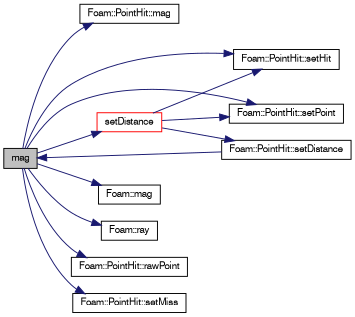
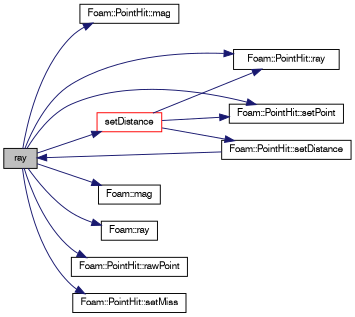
node "Foam::PointHit::setHit": label "Foam::PointHit::setHit" -> "Foam::PointHit::ray"
node "mag": label "mag" -> "ray"
